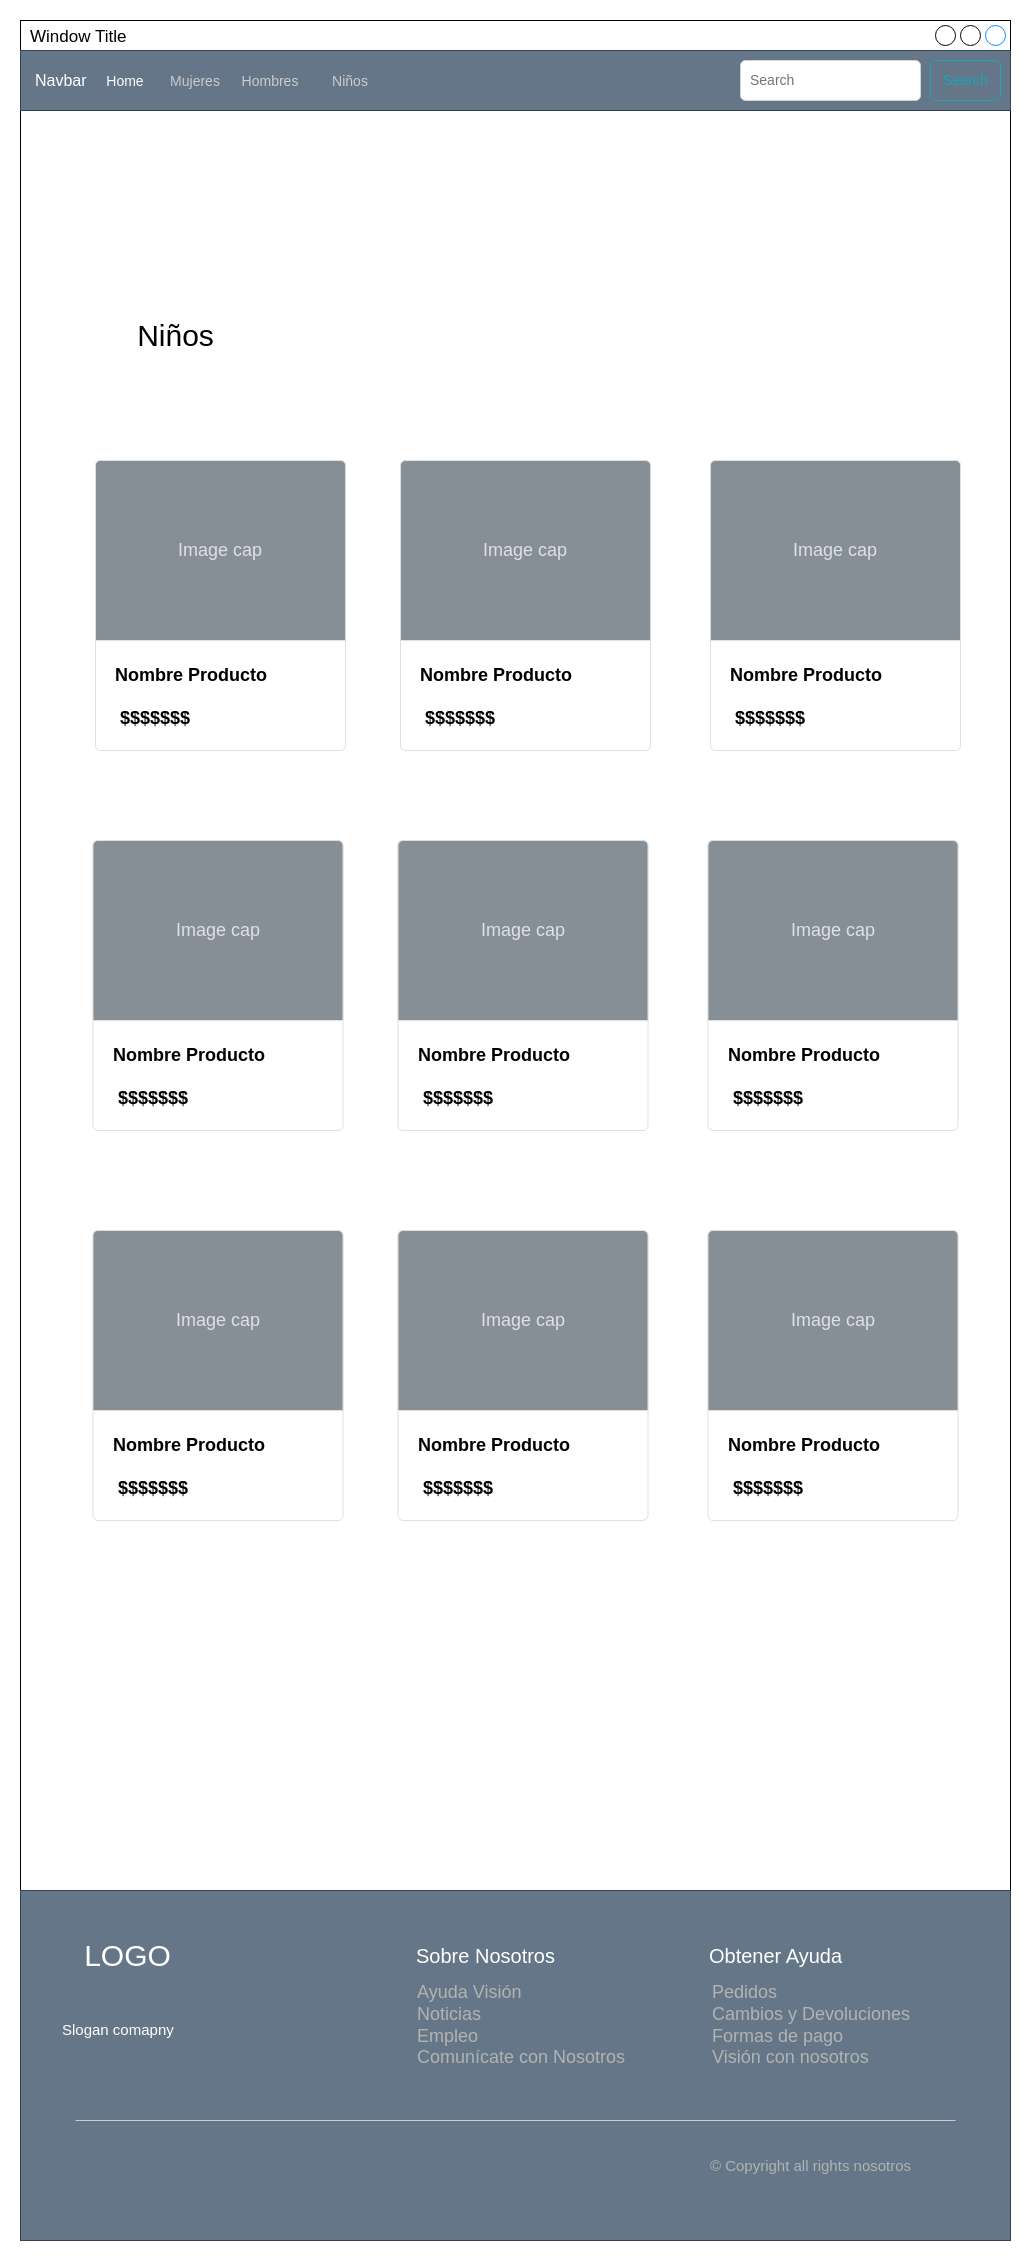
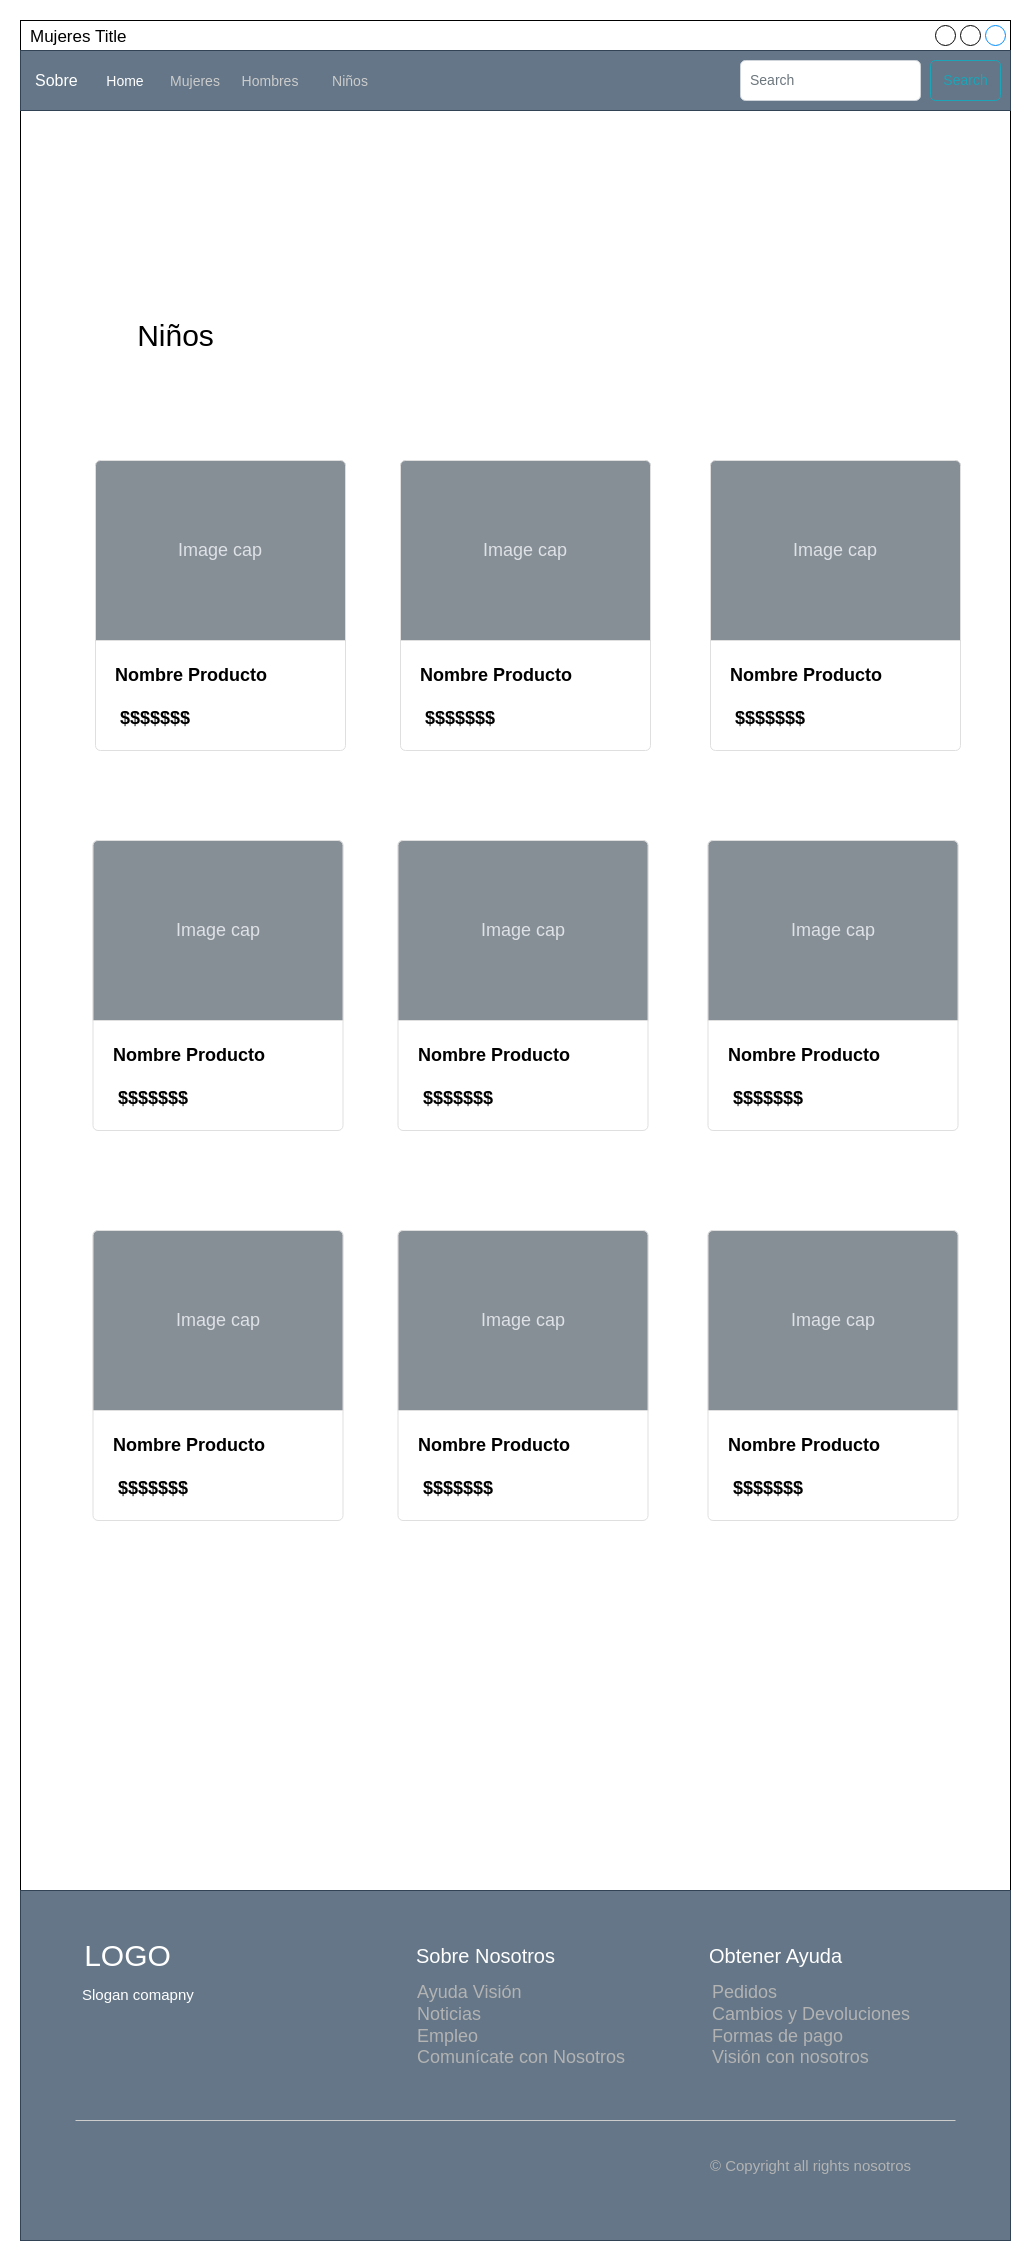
node "Window Title": label "Window Title" -> "Mujeres Title"
node "Navbar": label "Navbar" -> "Sobre"
node "Slogan comapny": moved (121, 2026) -> (141, 1991)
